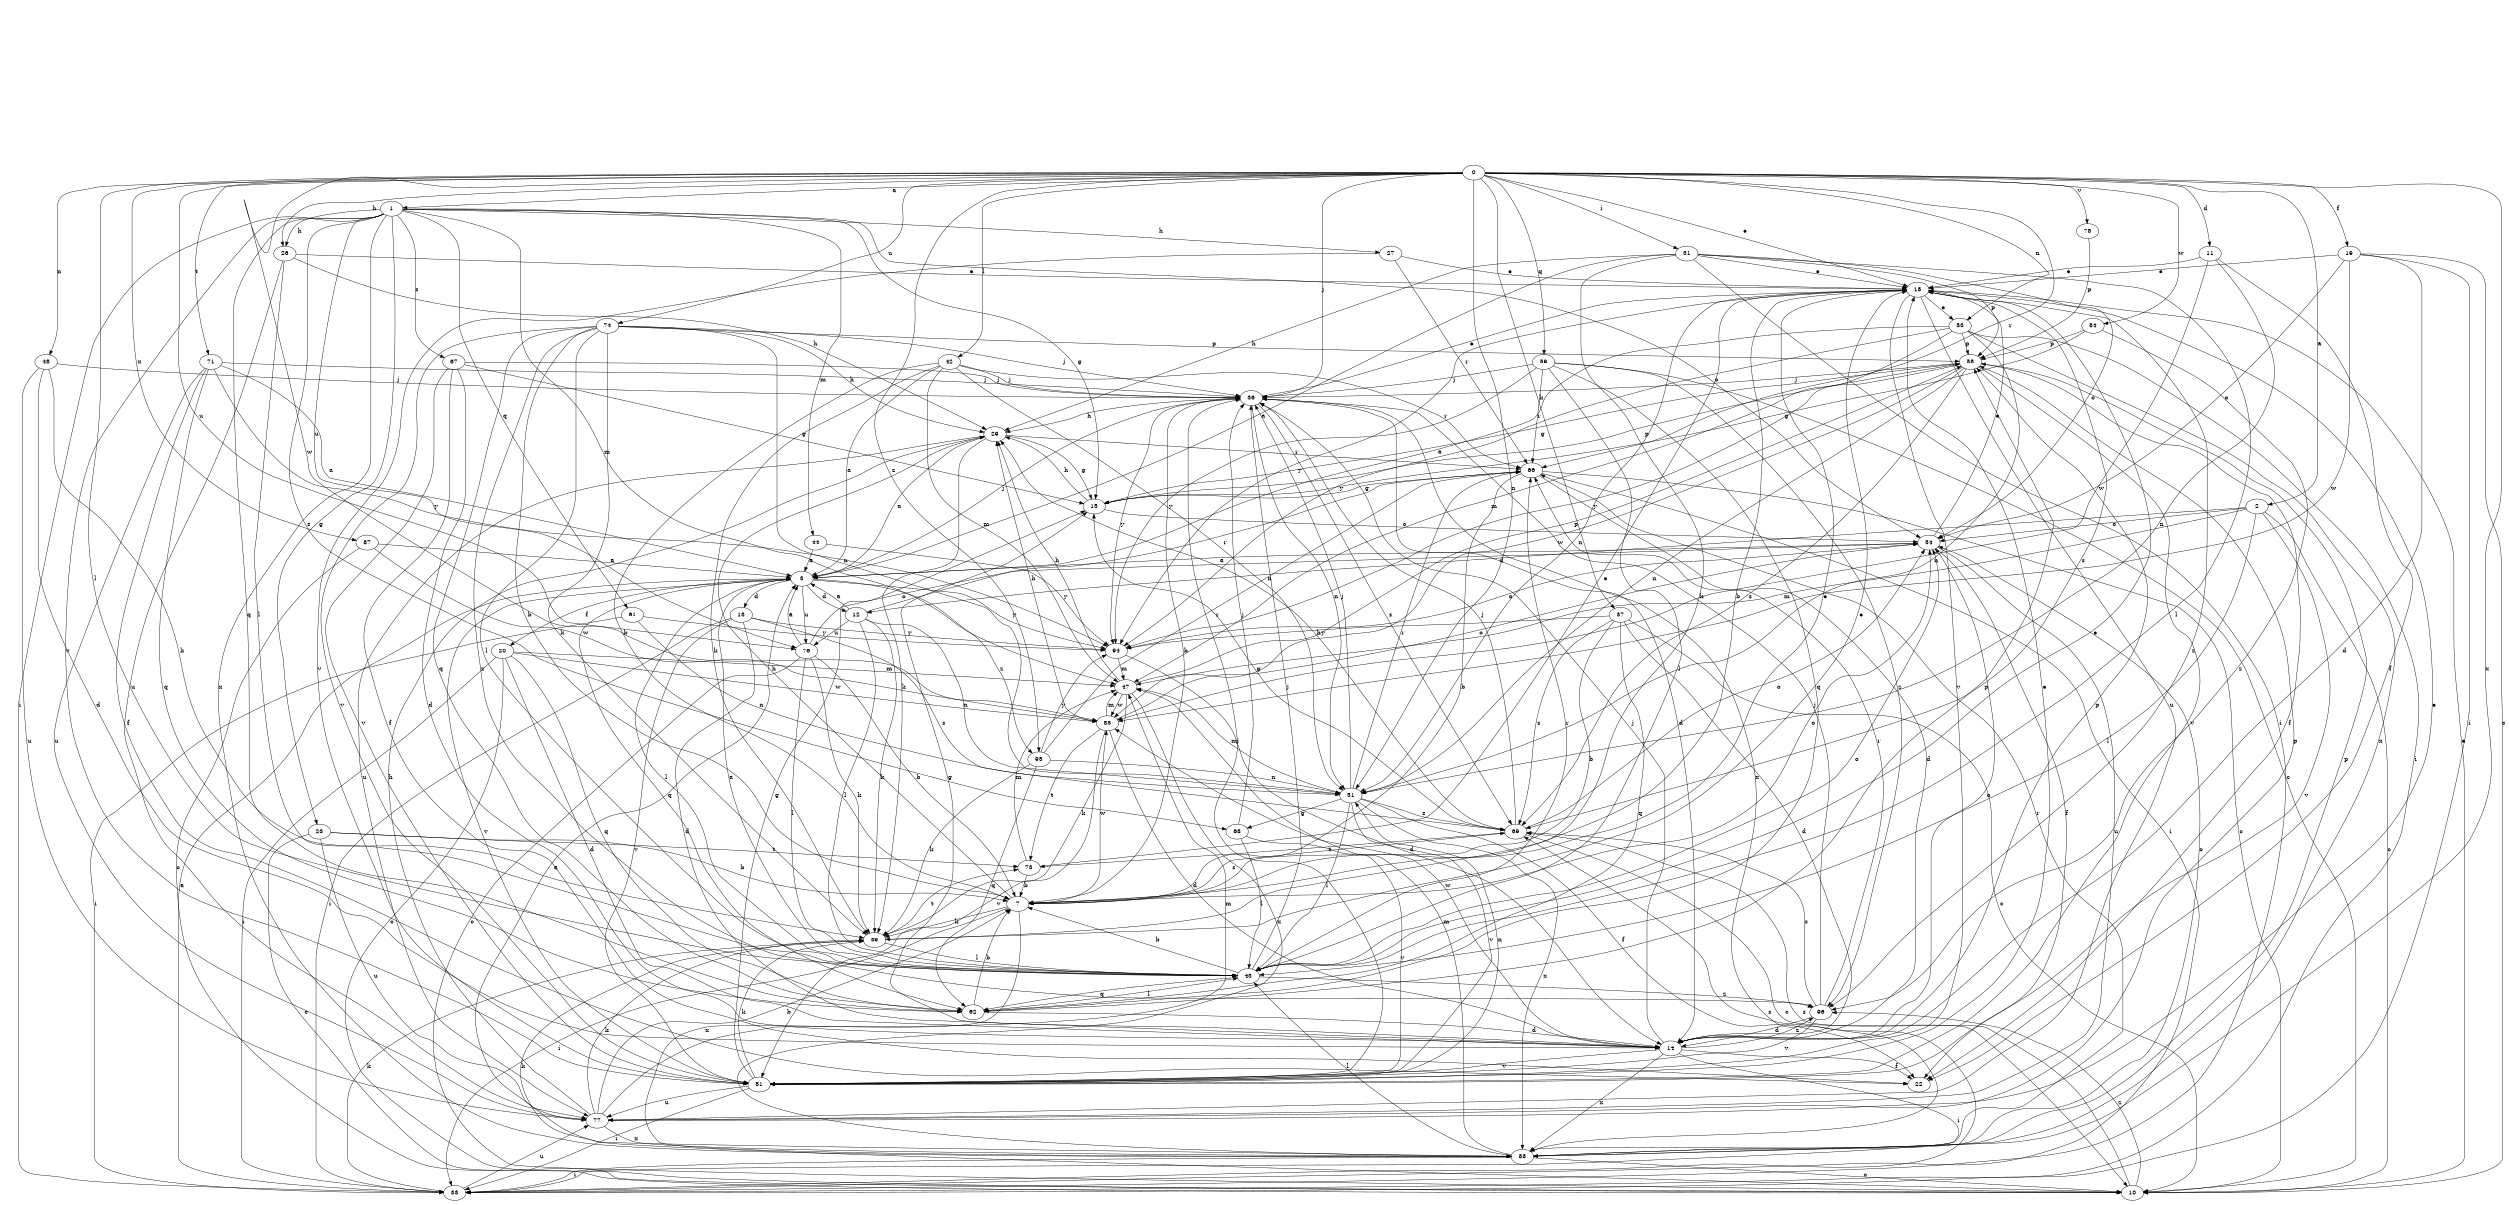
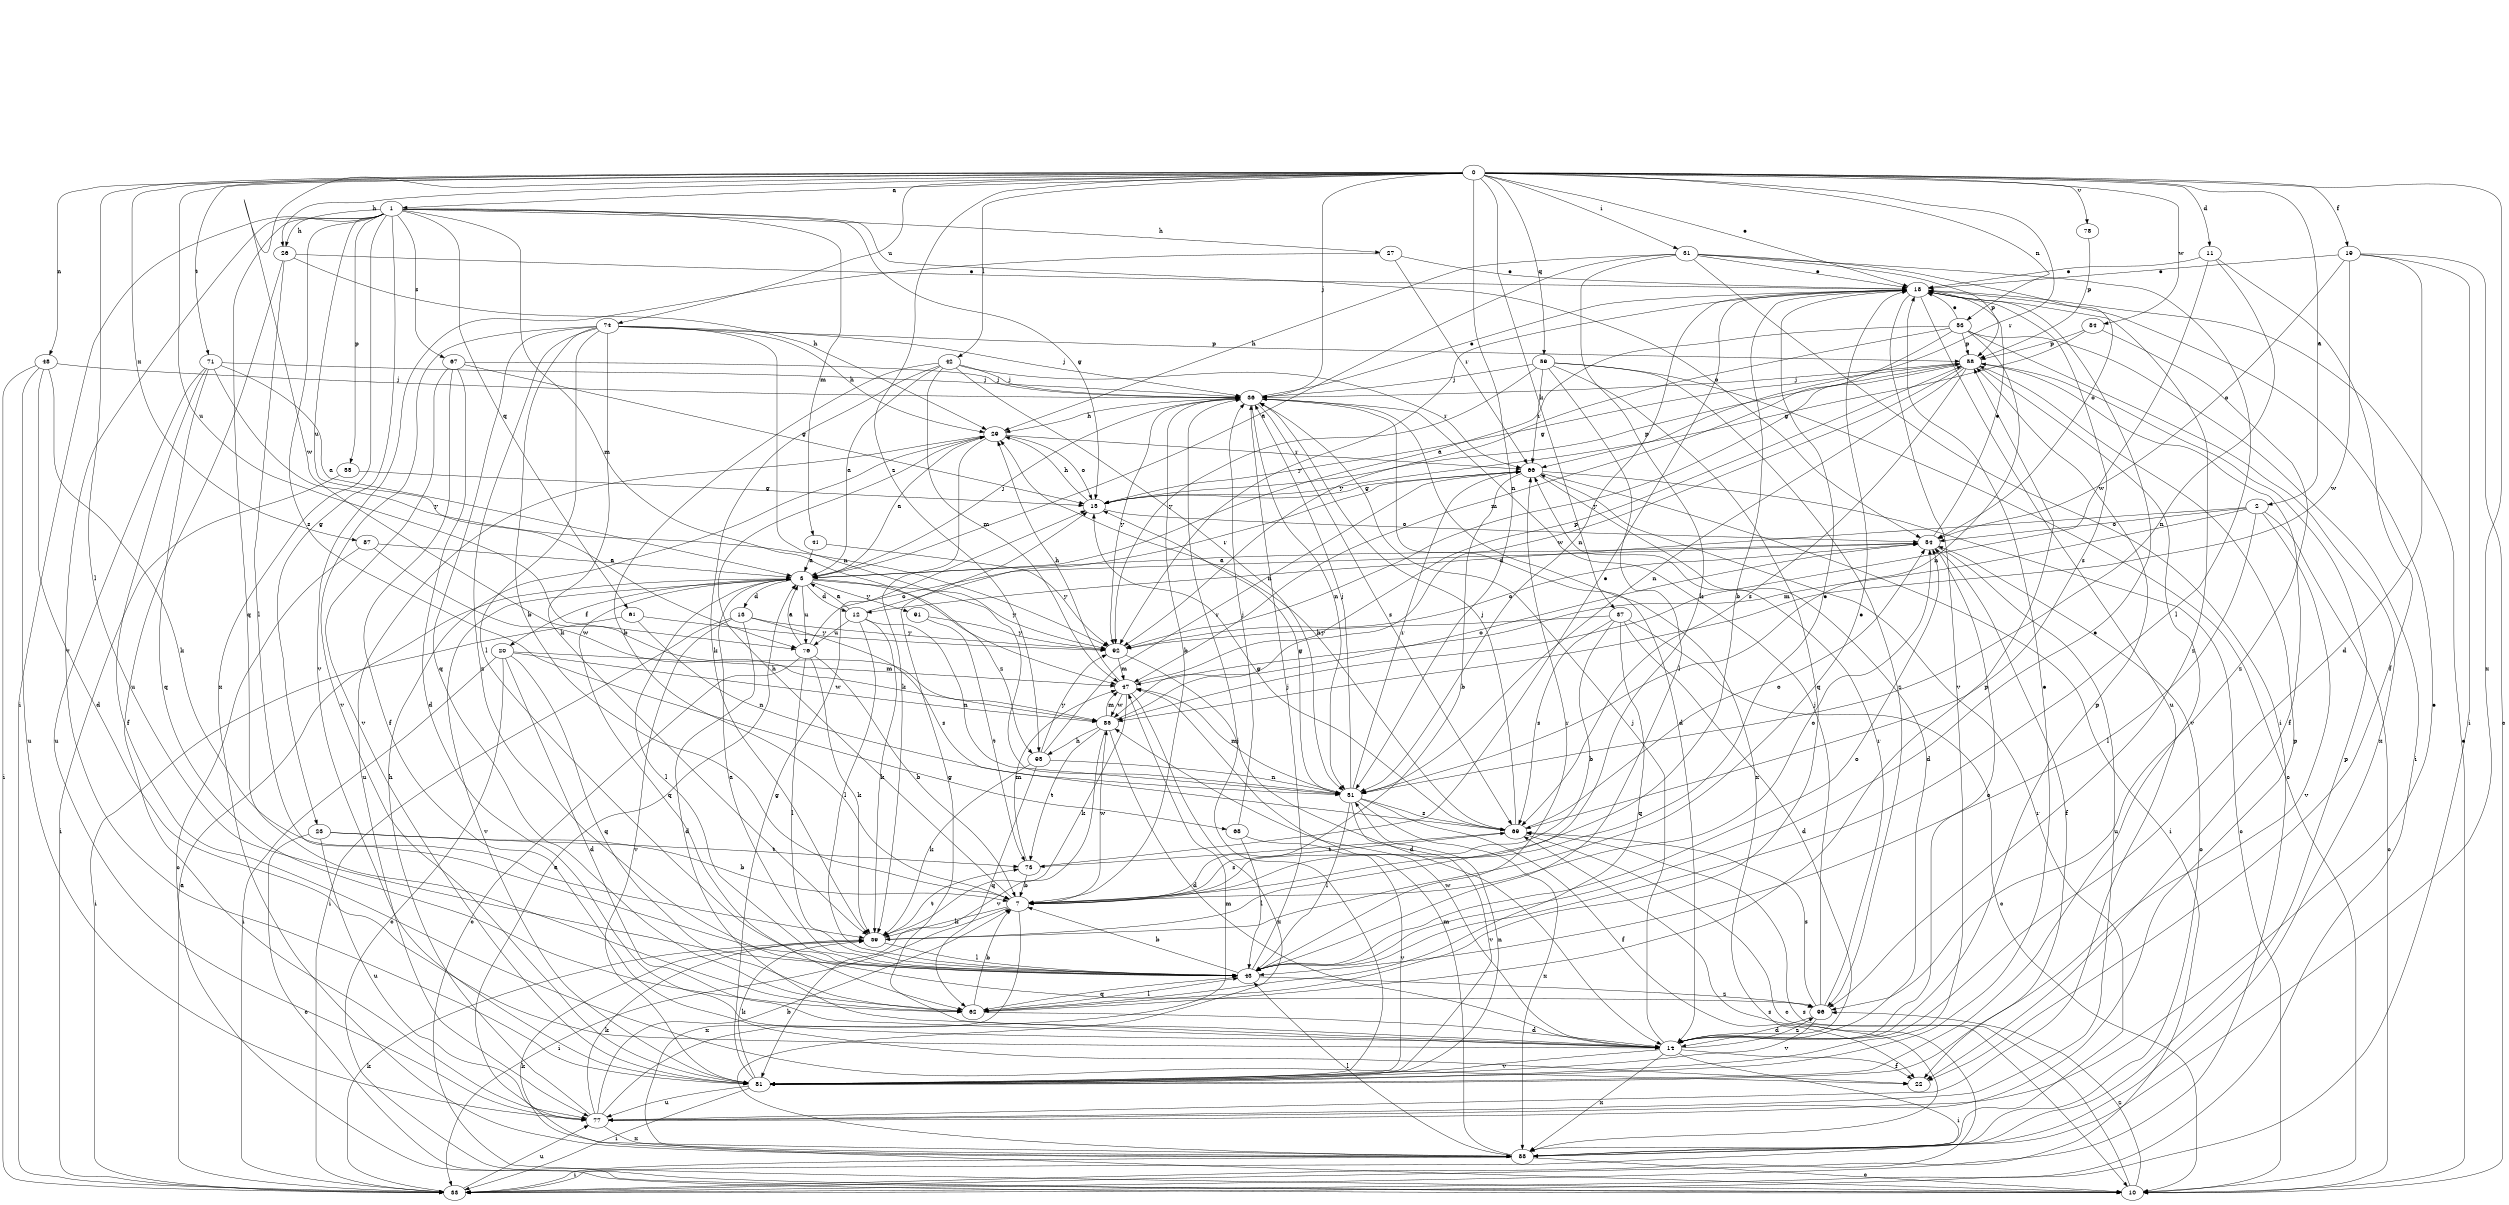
edge "18" -> "53": reversed
node "55": added
edge "29" -> "15": label "g" -> "o"
node "44": label "44" -> "41"
edge "85" -> "29": now "85" -> "95"
node "91": added
node "94": label "94" -> "92"
edge "51" -> "68": now "51" -> "15"
edge "48" -> "33": added, label "i"
